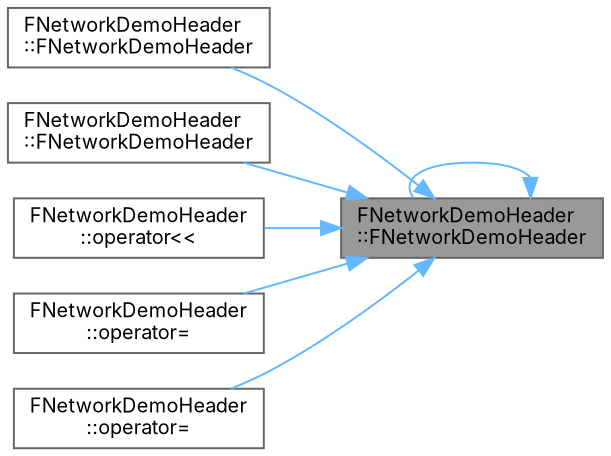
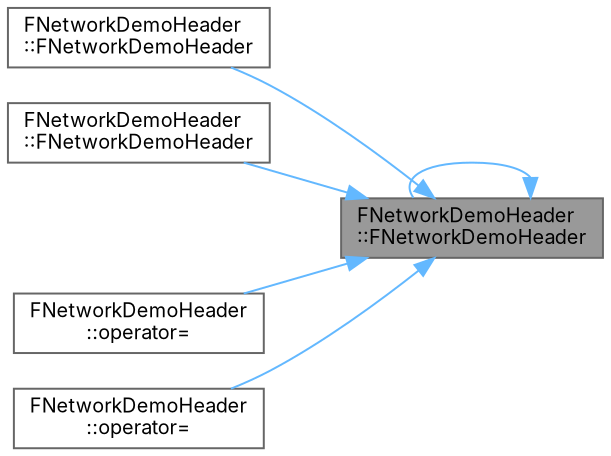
node "FNetworkDemoHeader ::operator<<": removed
